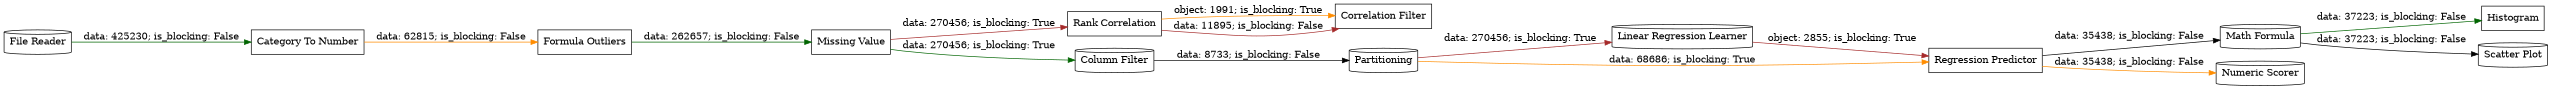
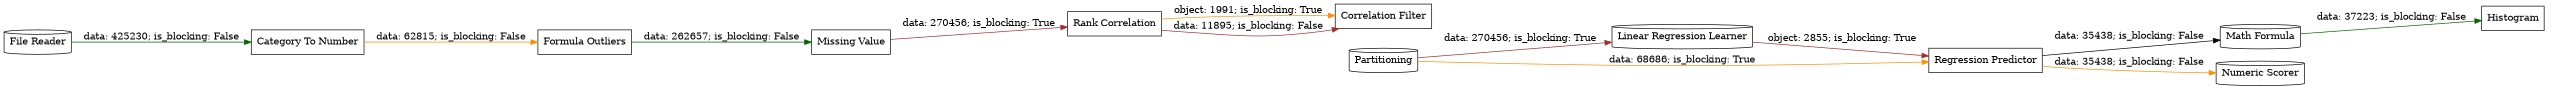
node "Scatter Plot": removed
node "Column Filter": removed
